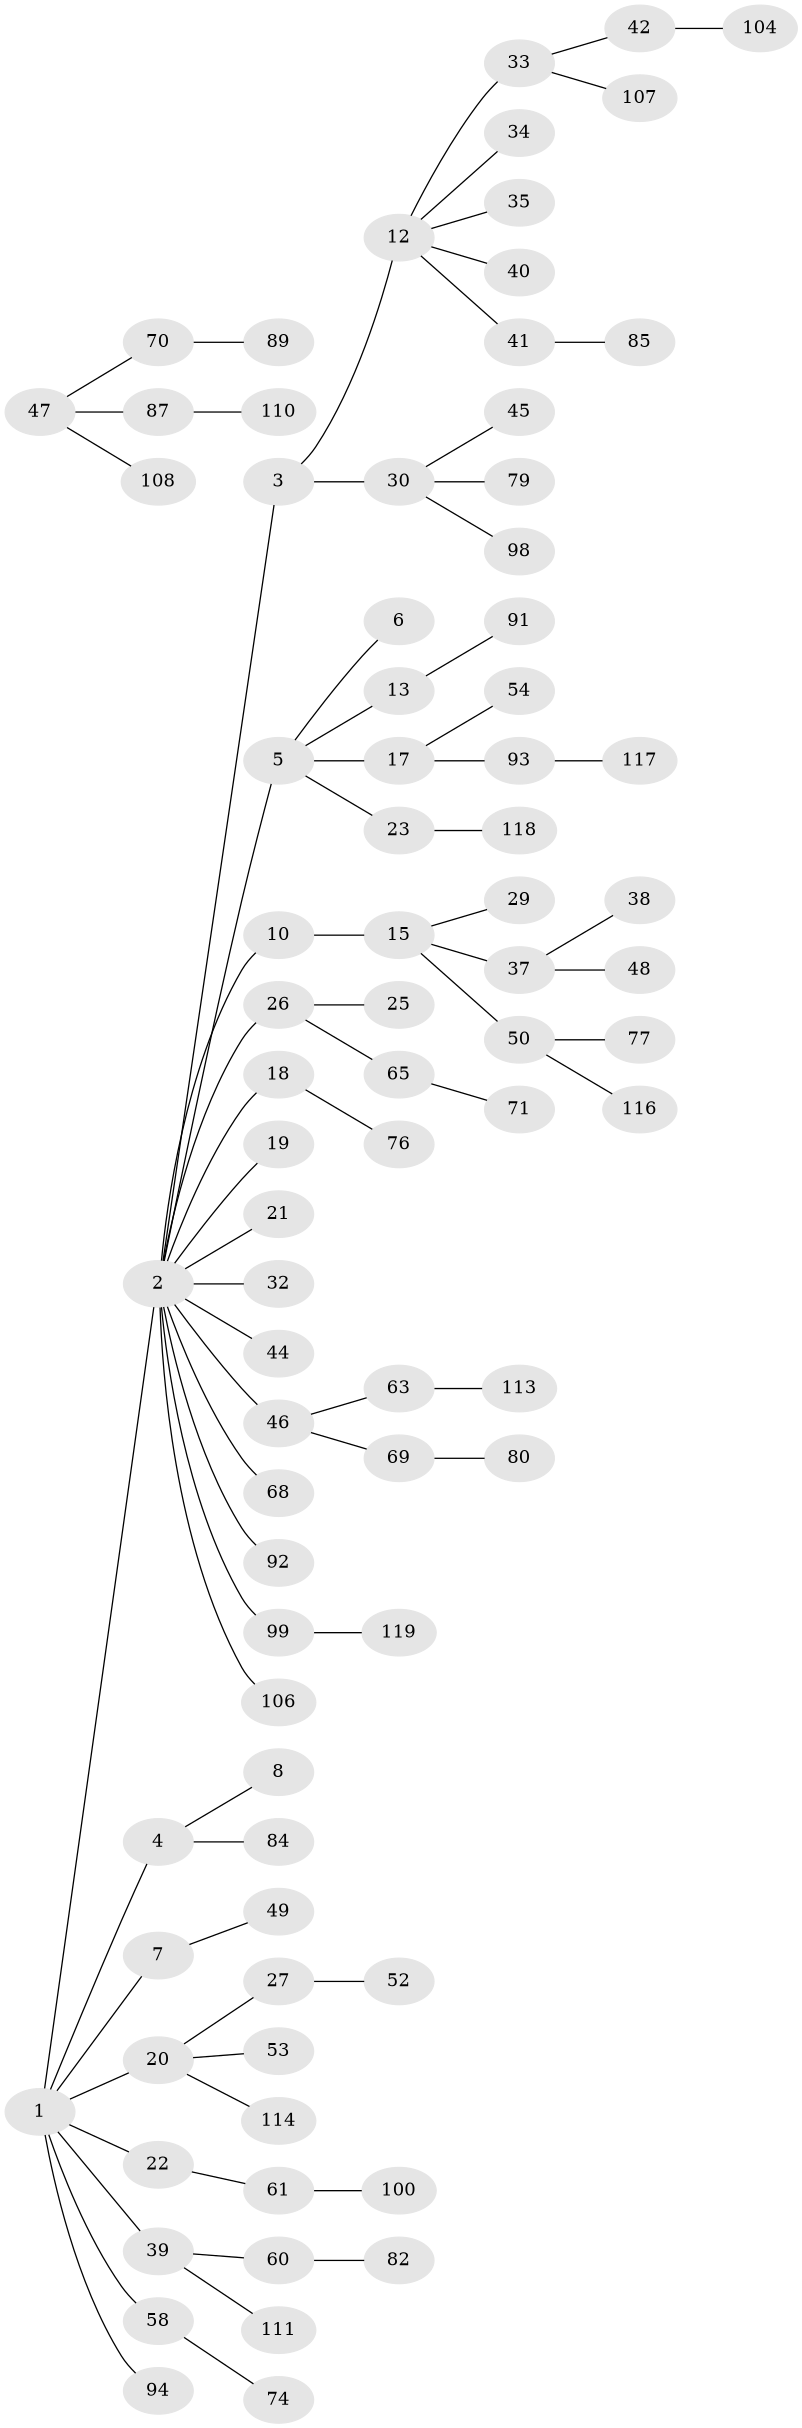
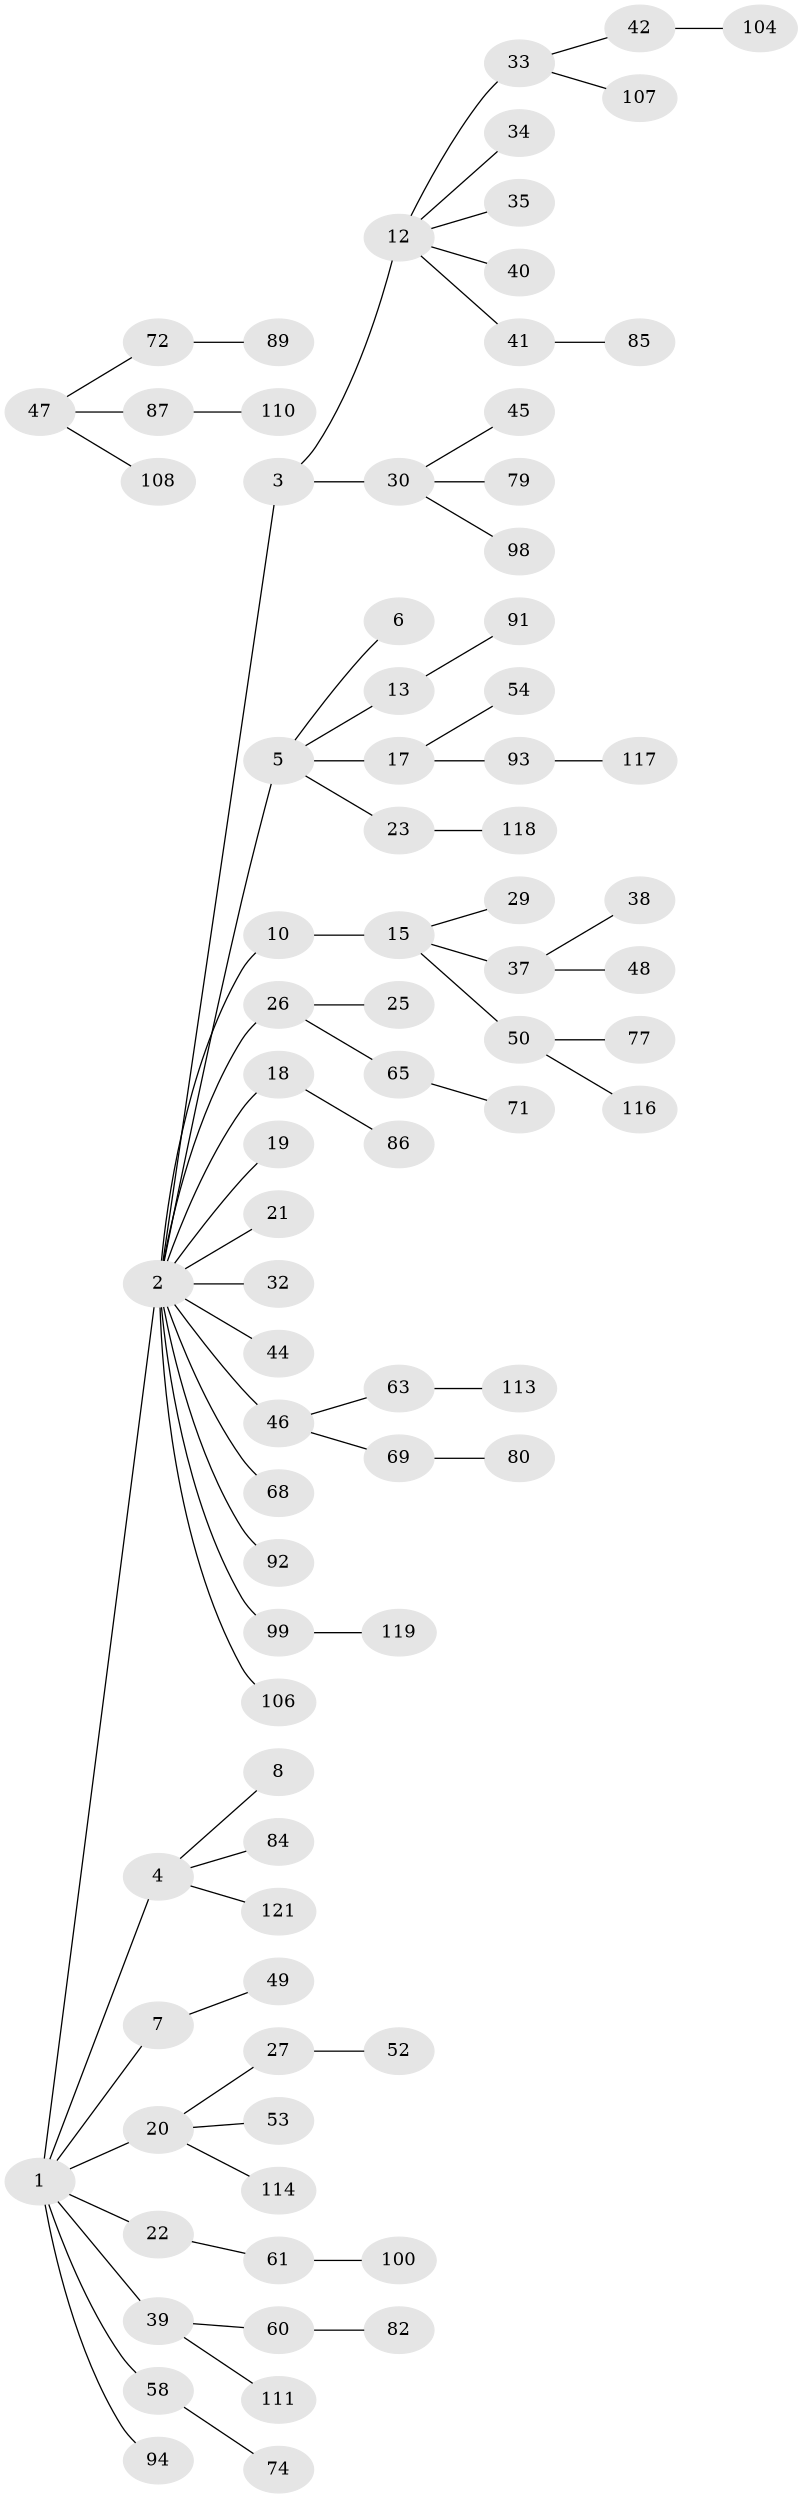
node "70": label "70" -> "72"
node "76": label "76" -> "86"
node "121": added
